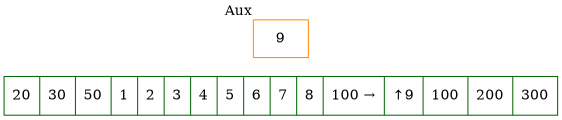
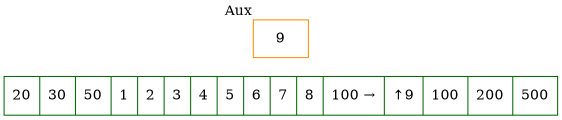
node "20": text "300" -> "500"
